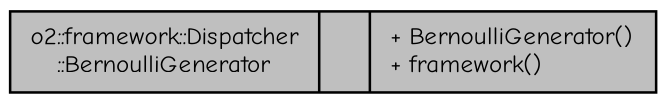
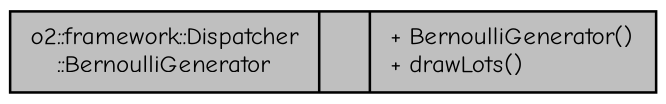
node "o2::framework::Dispatcher": text "+ framework()" -> "+ drawLots()"
